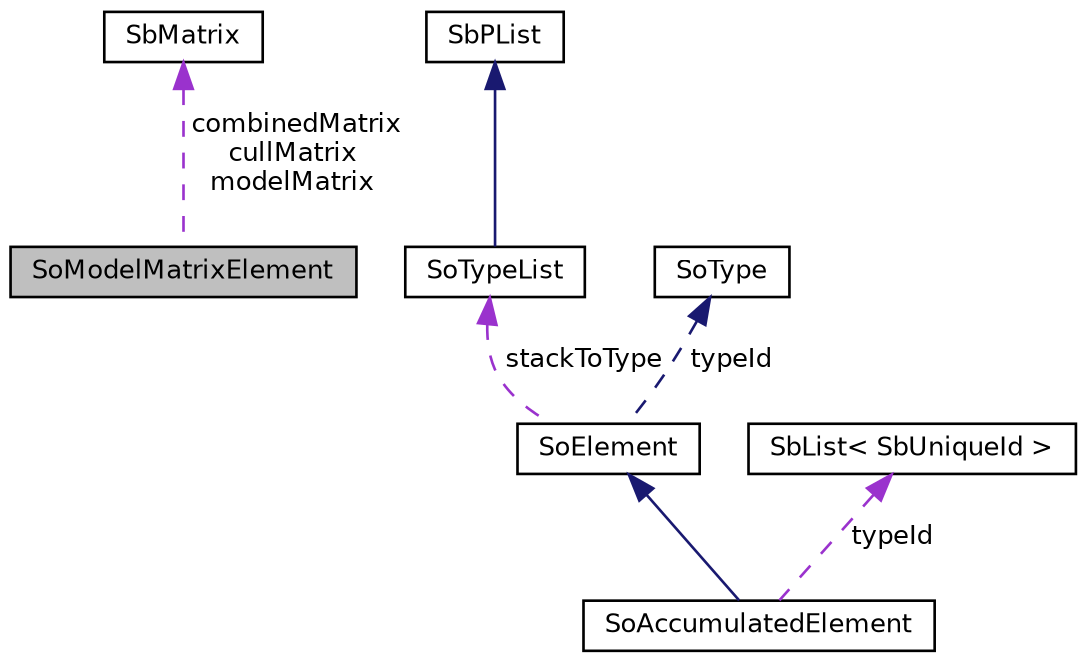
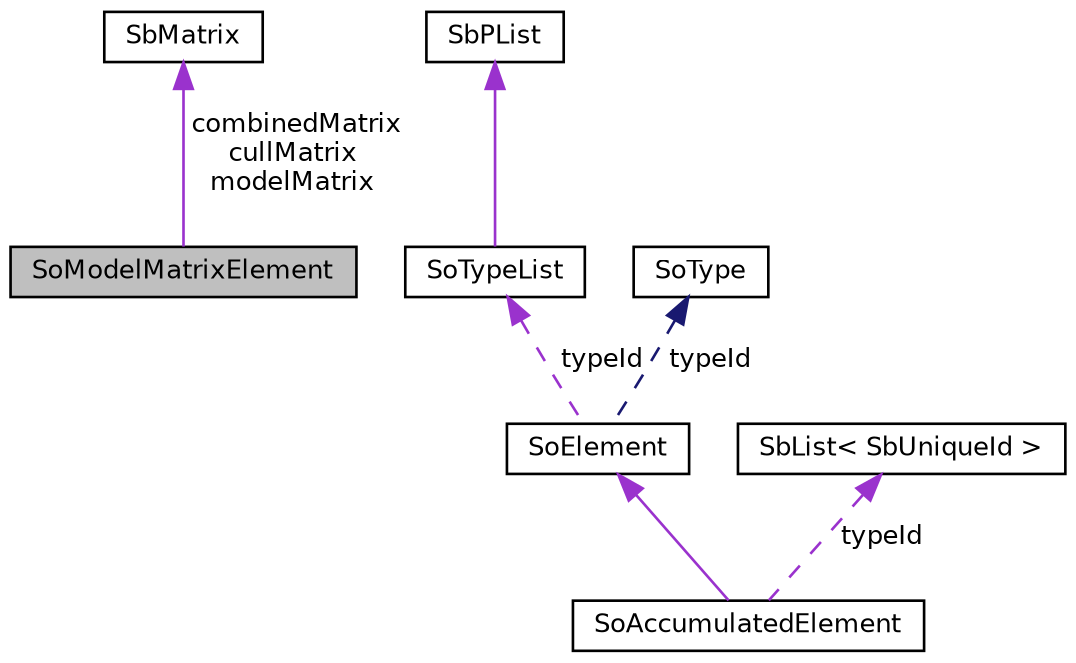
edge "SoModelMatrixElement" -> "SbMatrix": style dashed -> solid
edge "SoTypeList" -> "SbPList": color midnightblue -> darkorchid3
edge "SoElement" -> "SoTypeList": label " stackToType" -> " typeId"
edge "SoAccumulatedElement" -> "SoElement": color midnightblue -> darkorchid3
